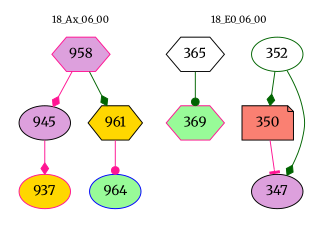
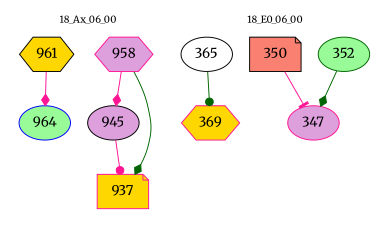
node "365": shape hexagon -> ellipse
node "352": fillcolor white -> palegreen
edge "352" -> "350": removed
edge "958" -> "961": now "958" -> "937"
node "369": fillcolor palegreen -> gold
edge "945" -> "937": arrowhead diamond -> dot
edge "961" -> "964": arrowhead dot -> diamond
node "937": shape ellipse -> note
node "347": color black -> deeppink
